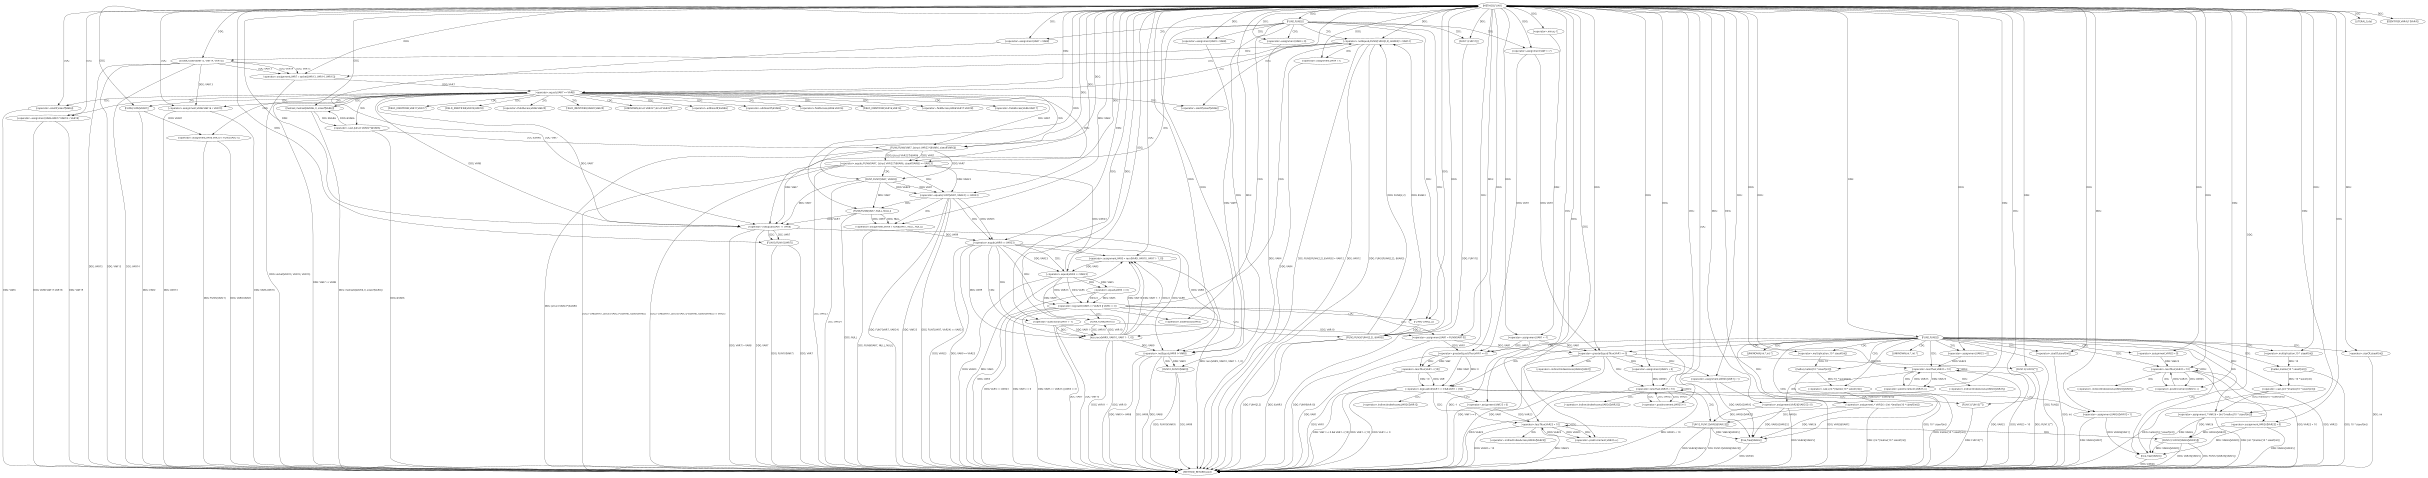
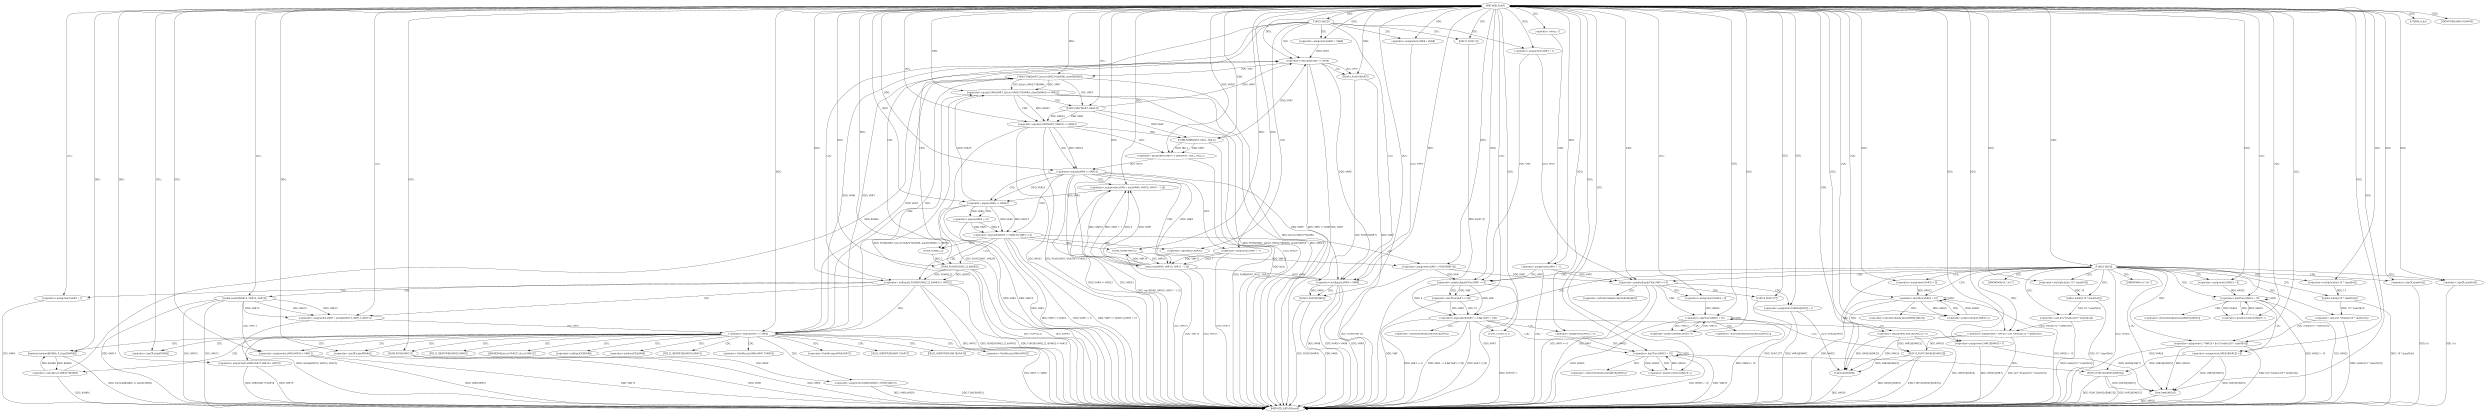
node "(<operator>.assignment,VAR4 = 0)": removed
node "(<operator>.fieldAccess,VAR6.VAR16)": removed
edge "(FUN6,FUN6(VAR7, (struct VAR22*)&VAR6, sizeof(VAR6)))" -> "(<operator>.notEquals,VAR7 != VAR8)": reversed
